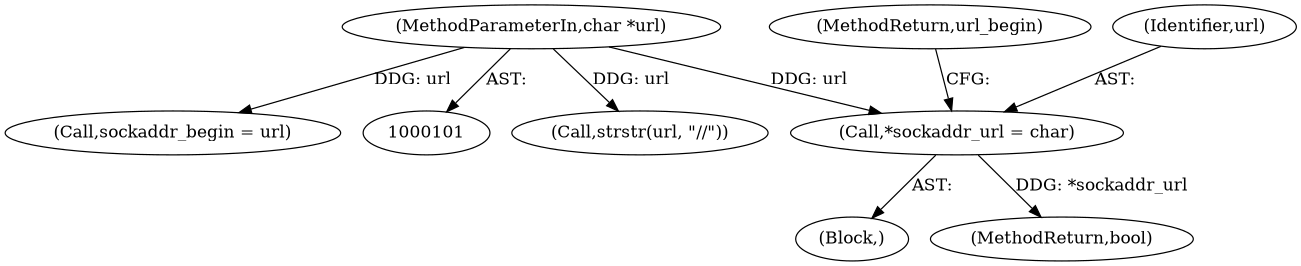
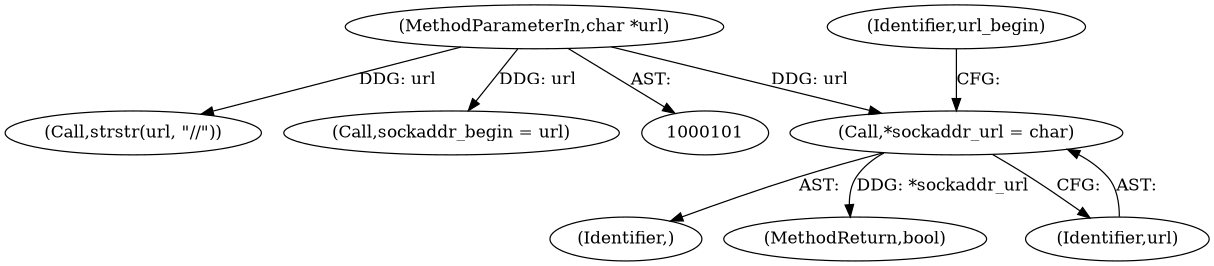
node "(MethodReturn,url_begin)": label "(MethodReturn,url_begin)" -> "(Identifier,url_begin)"
edge "(Call,*sockaddr_url = char)" -> "(Identifier,url)": added, label "CFG:"
node "(Block,)": label "(Block,)" -> "(Identifier,)"
